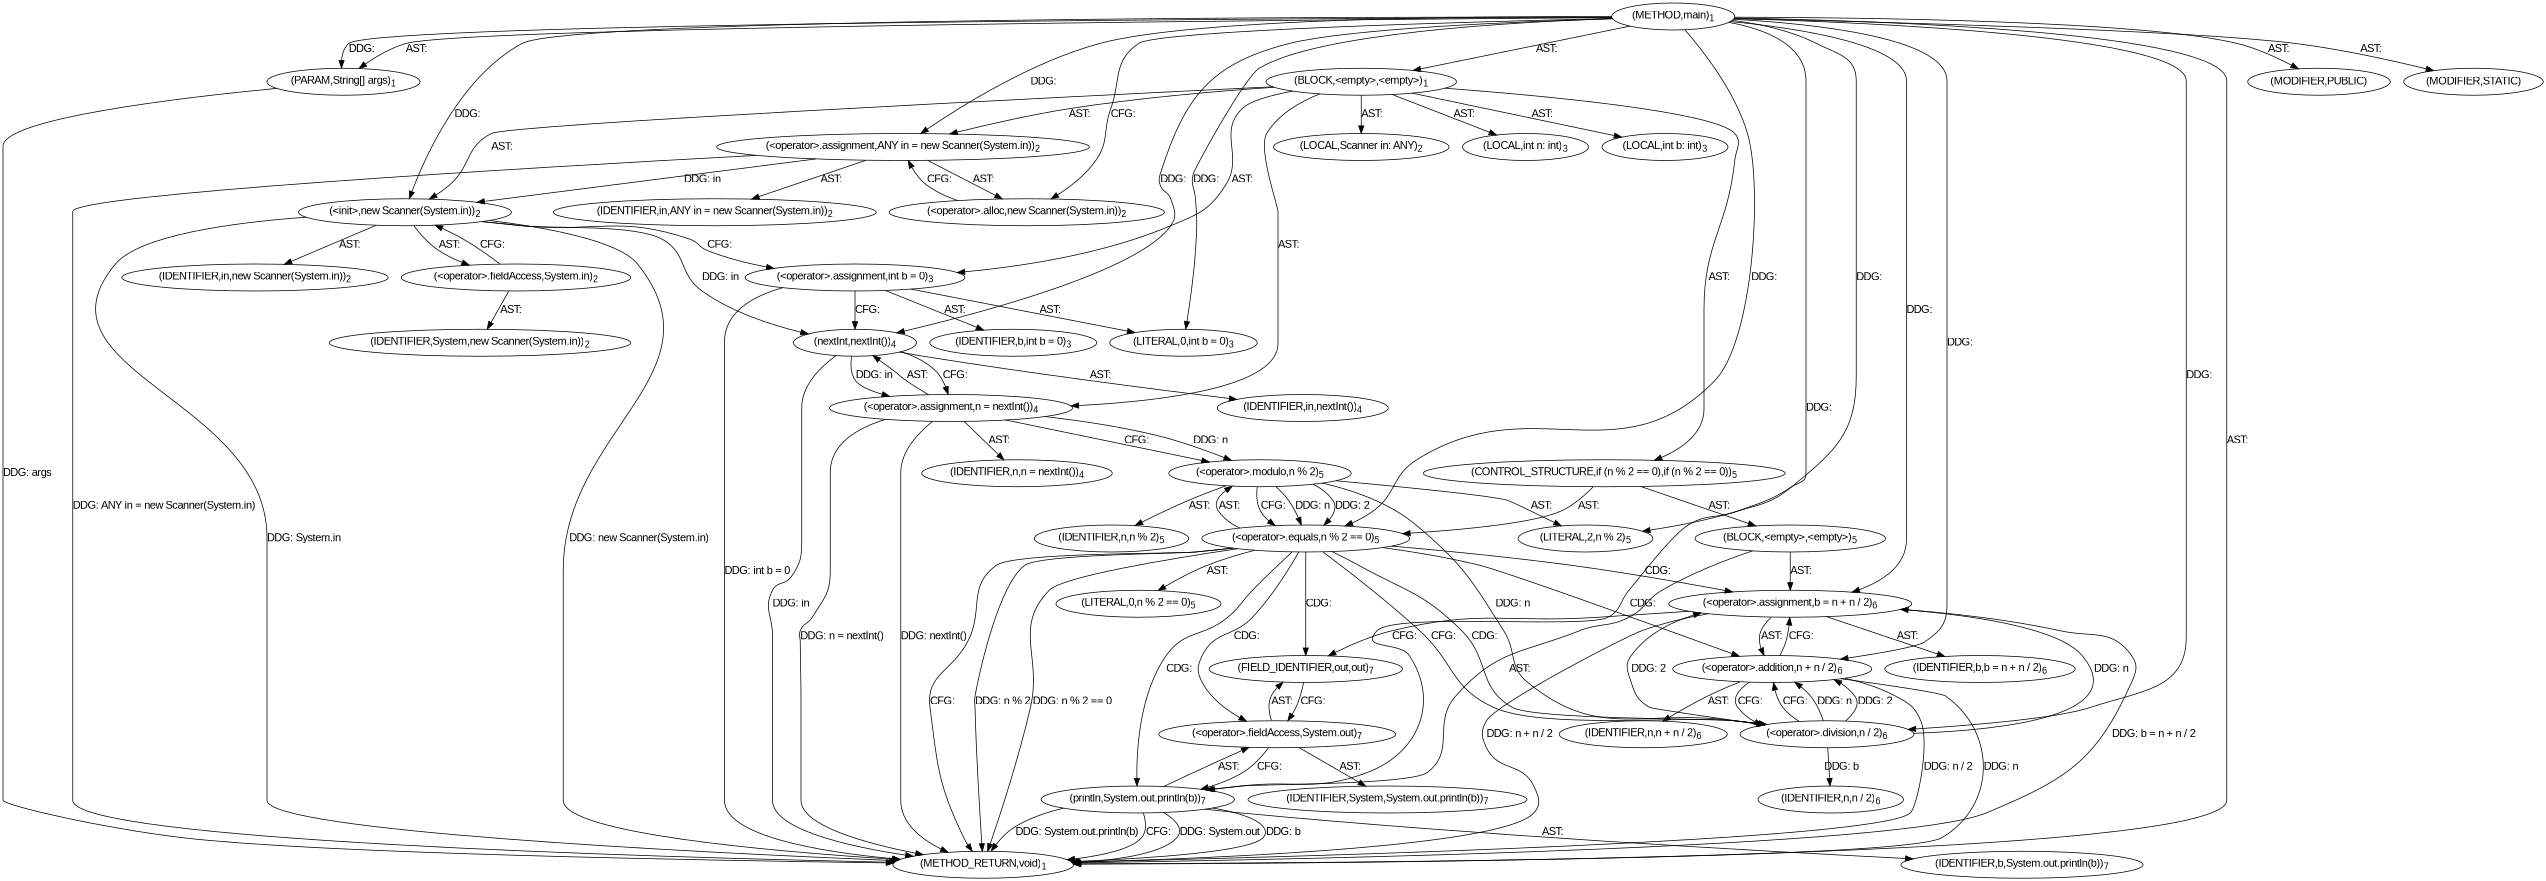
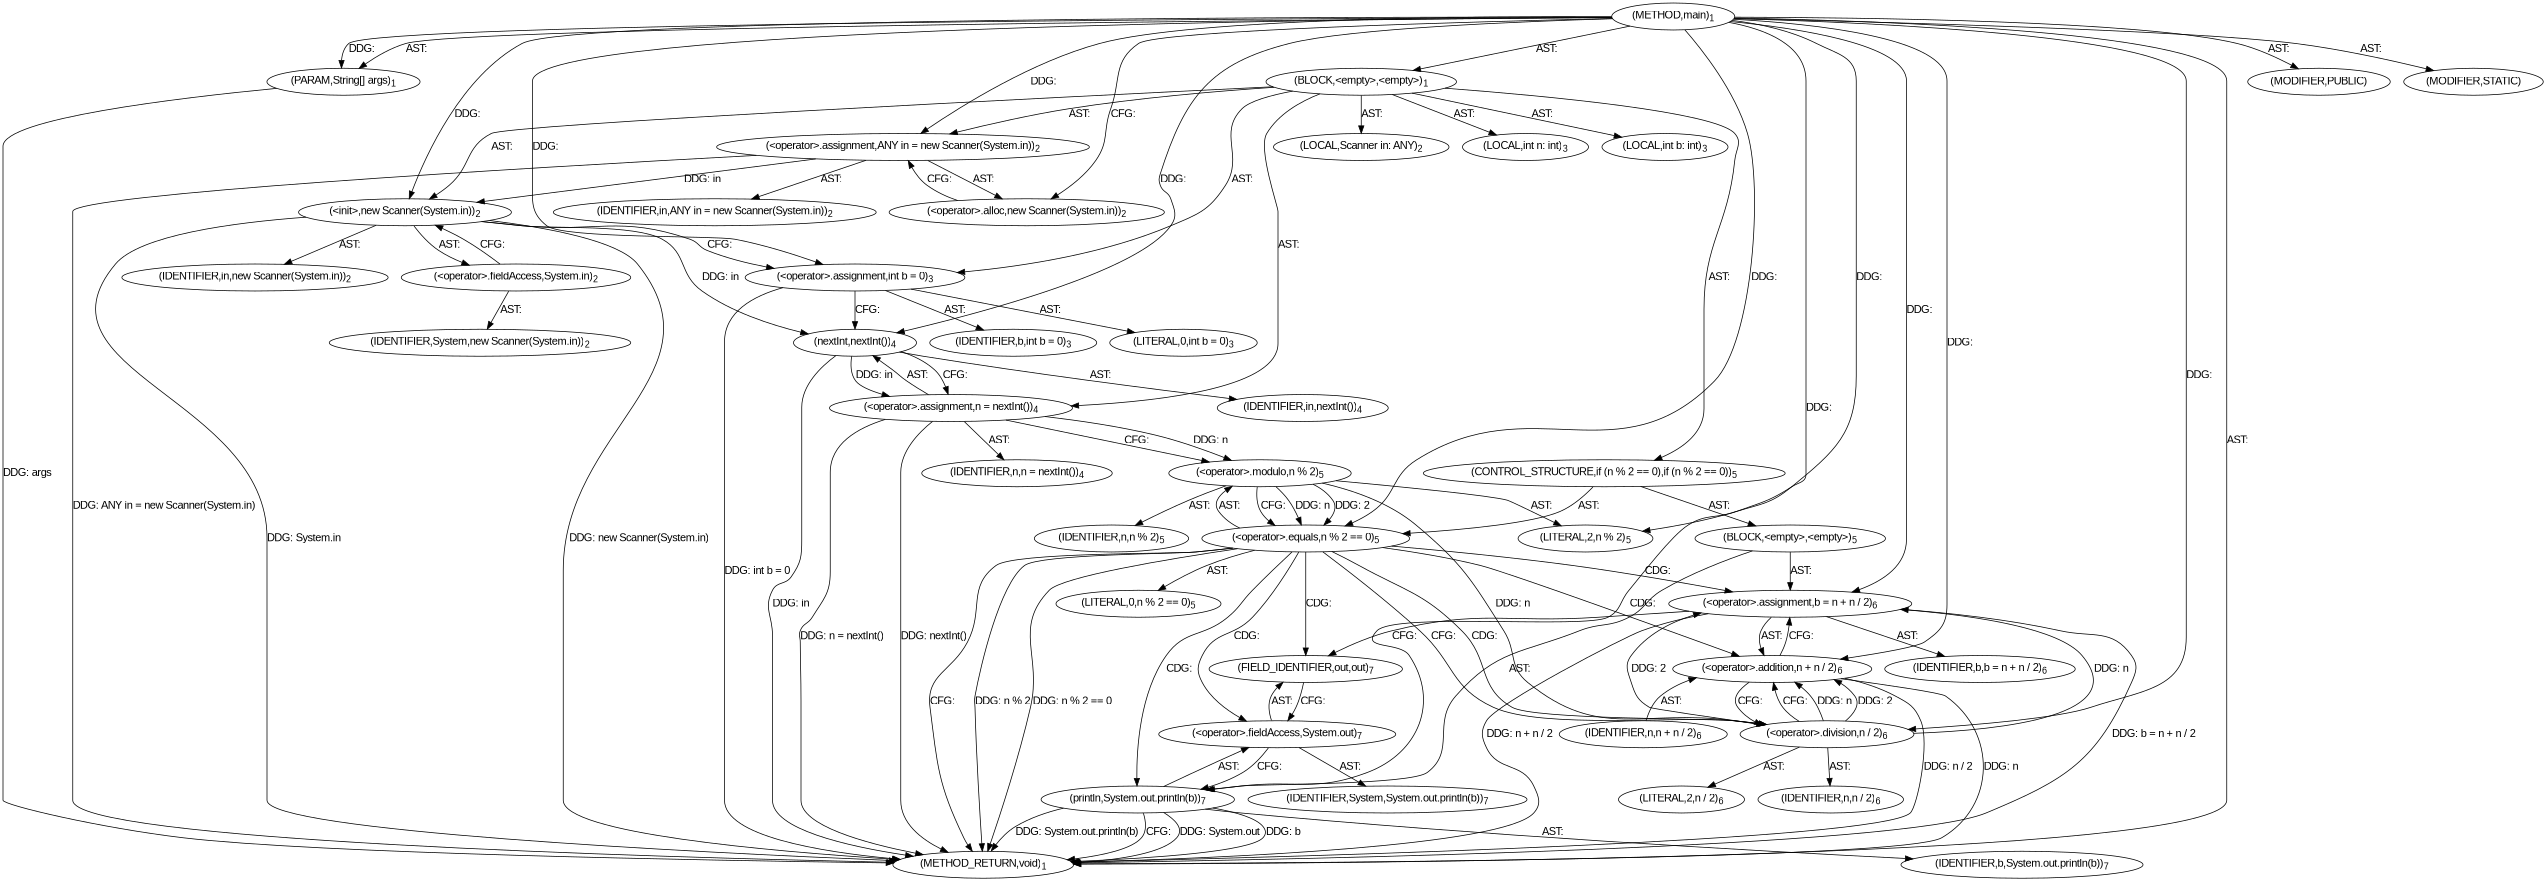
edge "(METHOD,main)" -> "(LITERAL,0,int b = 0)": now "(METHOD,main)" -> "(<operator>.assignment,int b = 0)"
edge "(<operator>.addition,n + n / 2)" -> "(IDENTIFIER,n,n + n / 2)": reversed
edge "(<operator>.division,n / 2)" -> "(IDENTIFIER,n,n / 2)": label "DDG: b" -> "AST: "
node "(LITERAL,2,n / 2)": added
